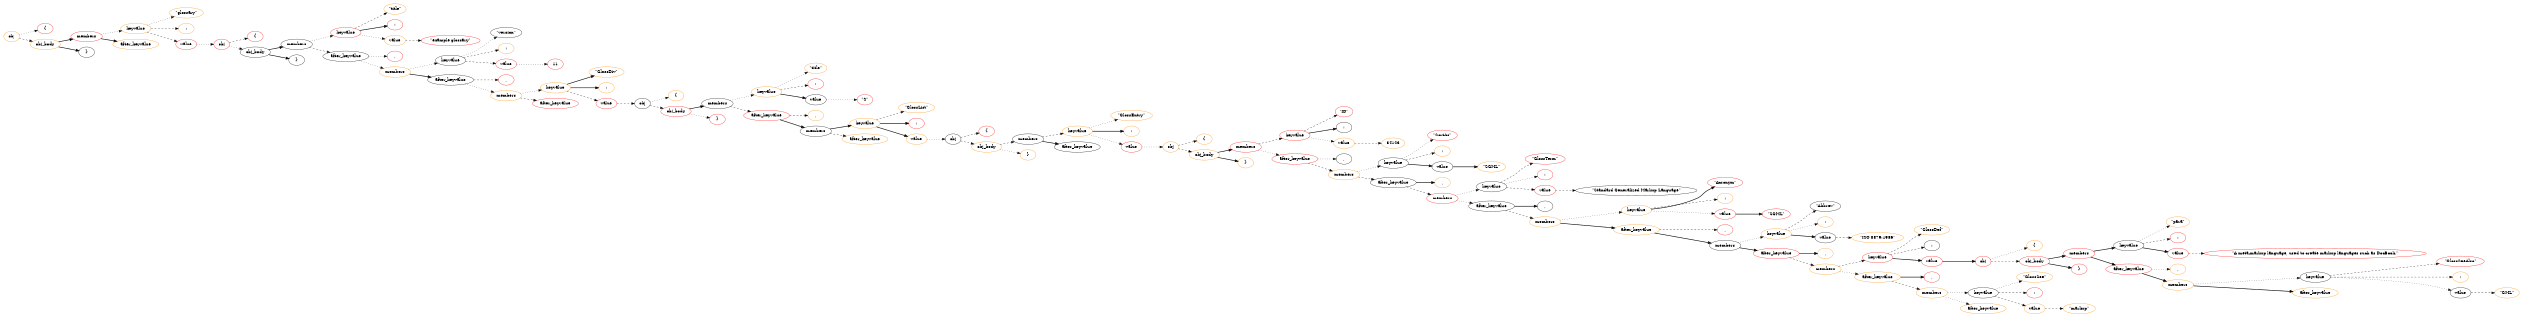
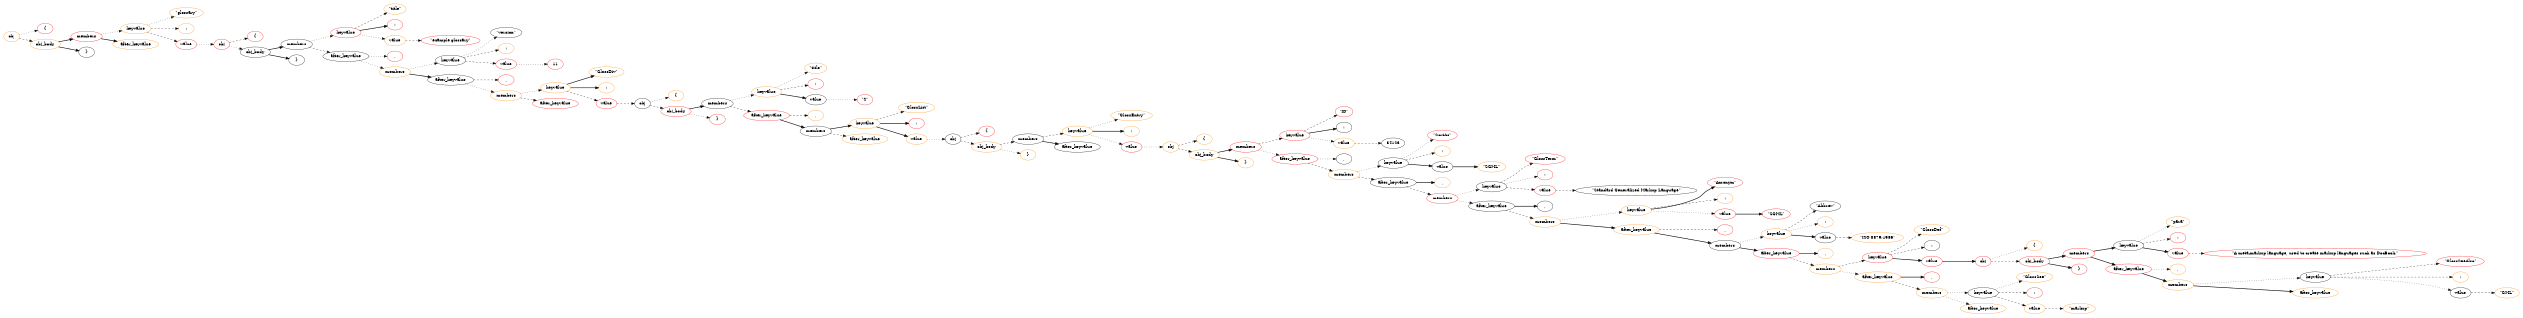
node "34123": color darkorange -> black
